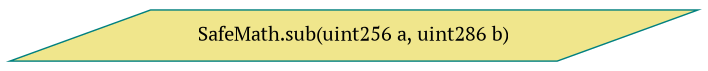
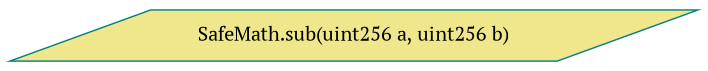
node "SafeMath.sub(uint256 a, uint286 b)": label "SafeMath.sub(uint256 a, uint286 b)" -> "SafeMath.sub(uint256 a, uint256 b)"
